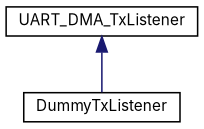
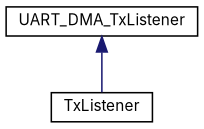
node "DummyTxListener": label "DummyTxListener" -> "TxListener"
